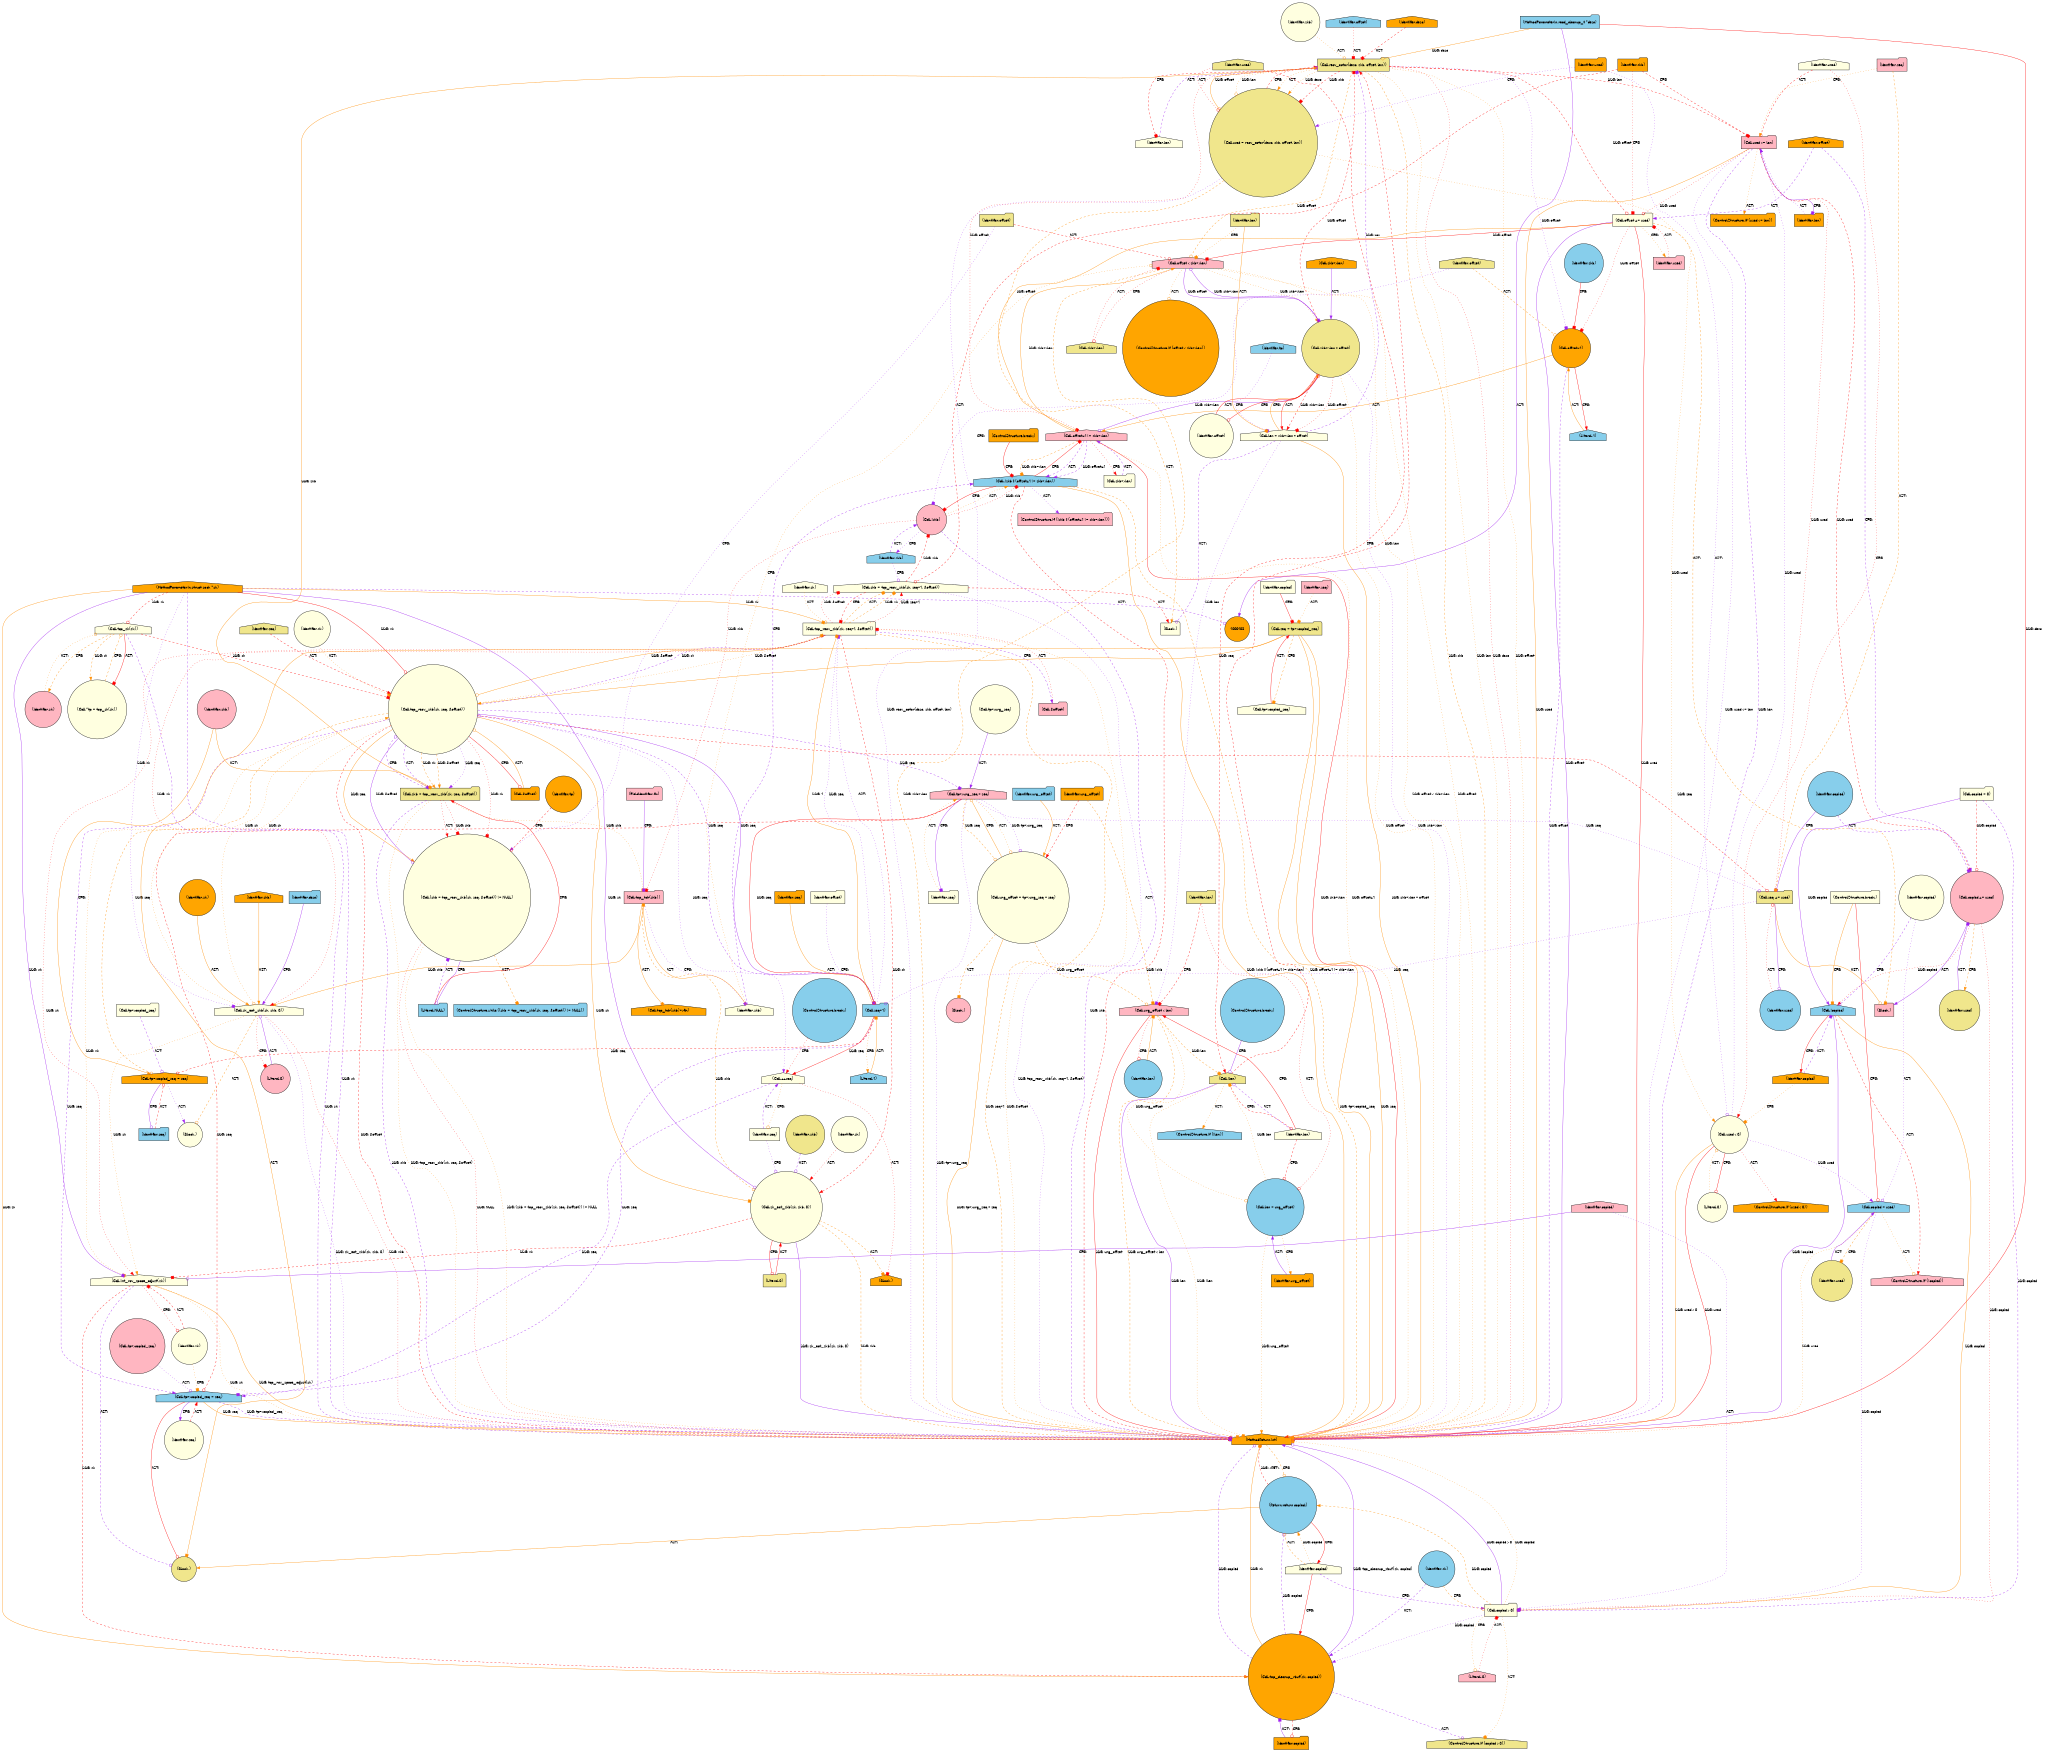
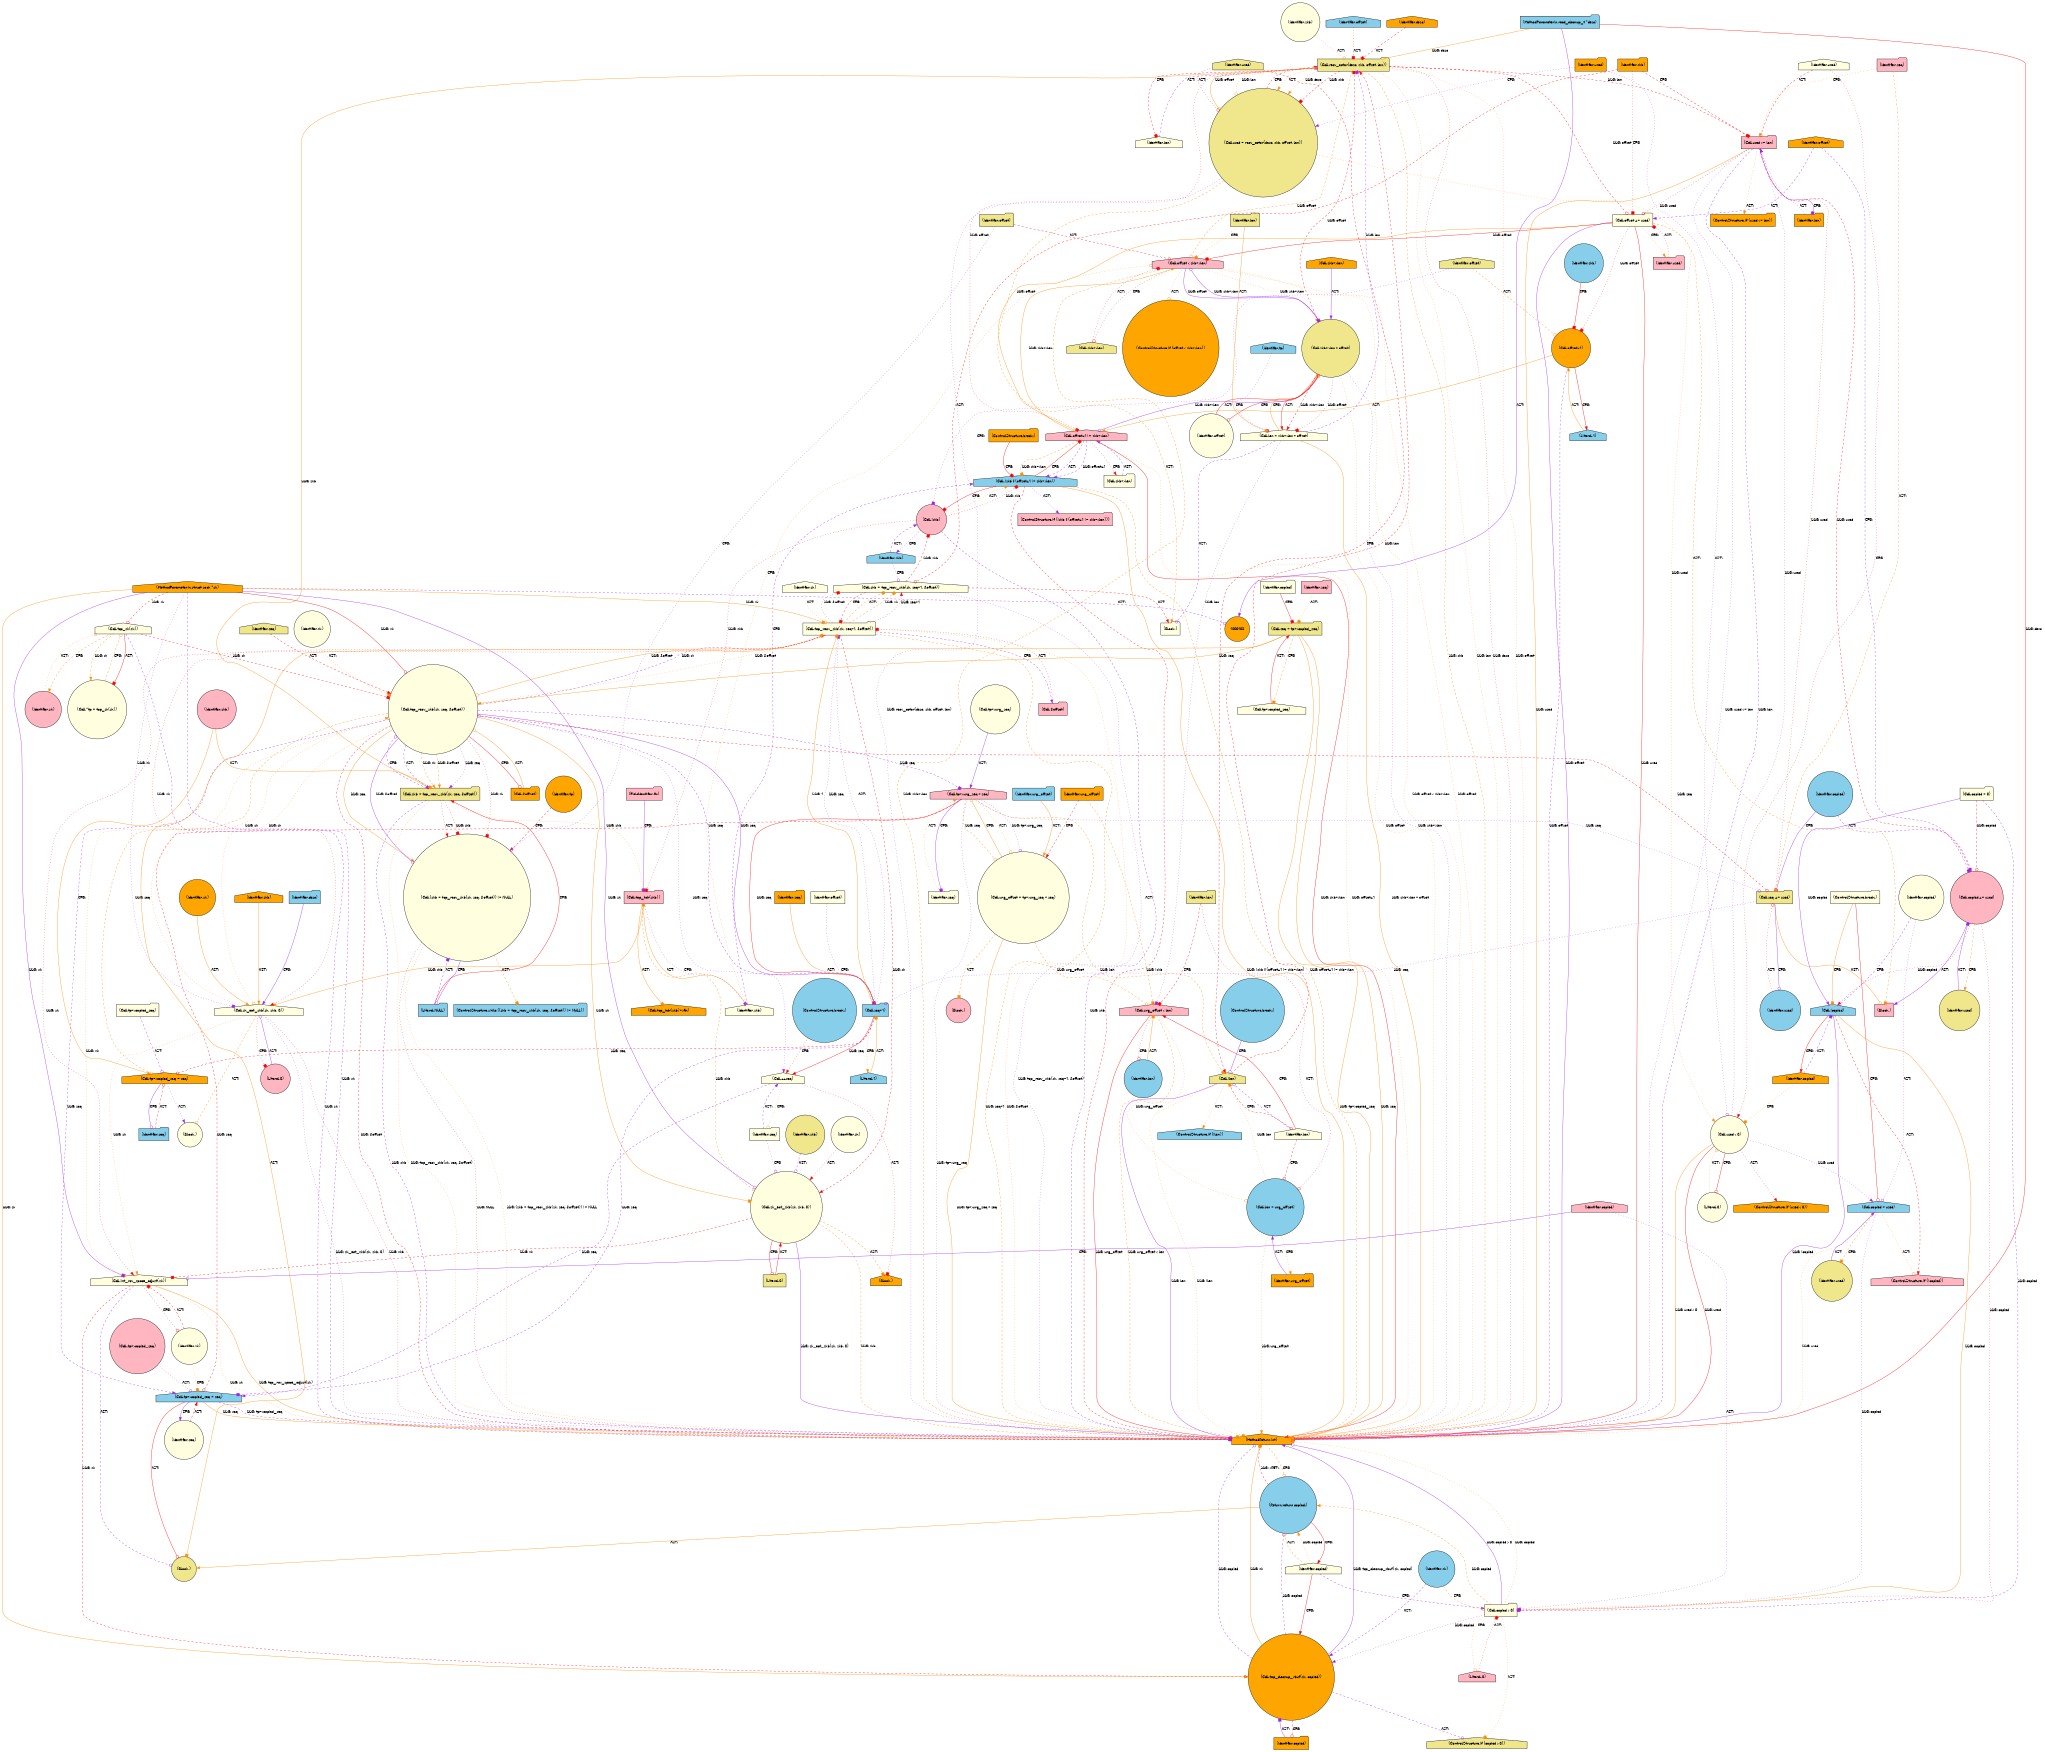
edge "(Call,recv_actor(desc, skb, offset, len))" -> "(Call,offset+1)": removed, label "DDG: offset"
edge "(Call,len = skb->len - offset)" -> "(Call,recv_actor(desc, skb, offset, len))": label "DDG: rcv" -> "DDG: len"
edge "(Call,urg_offset < len)" -> "(Call,!len)": now "(Call,tp->urg_seq - seq)" -> "(Call,!len)"
